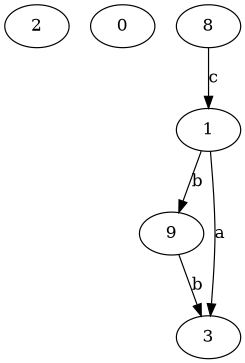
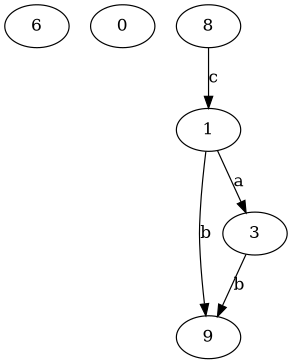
node "2": label "2" -> "6"
edge "9" -> "3": reversed
